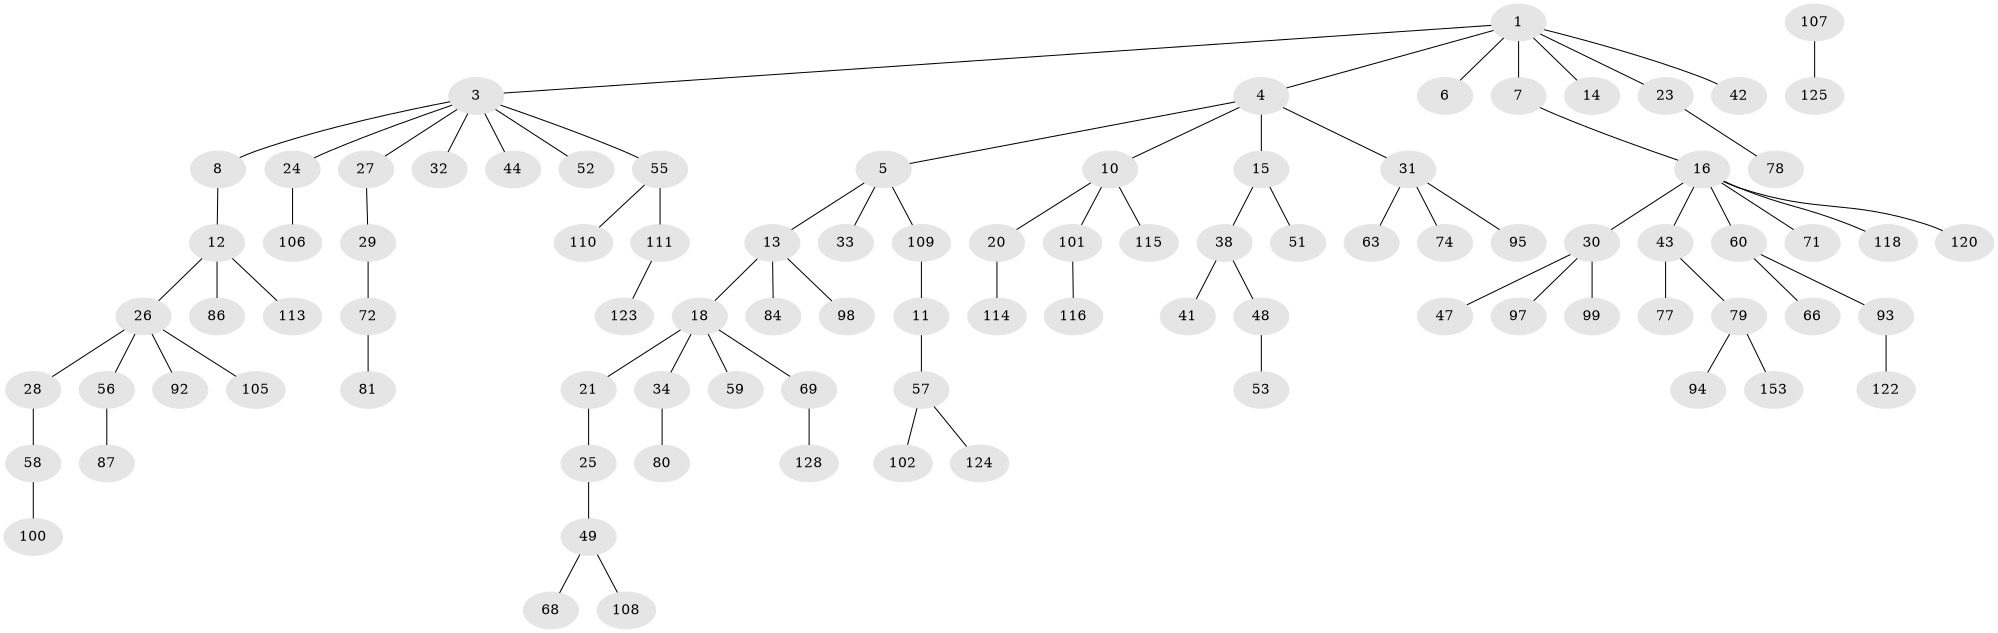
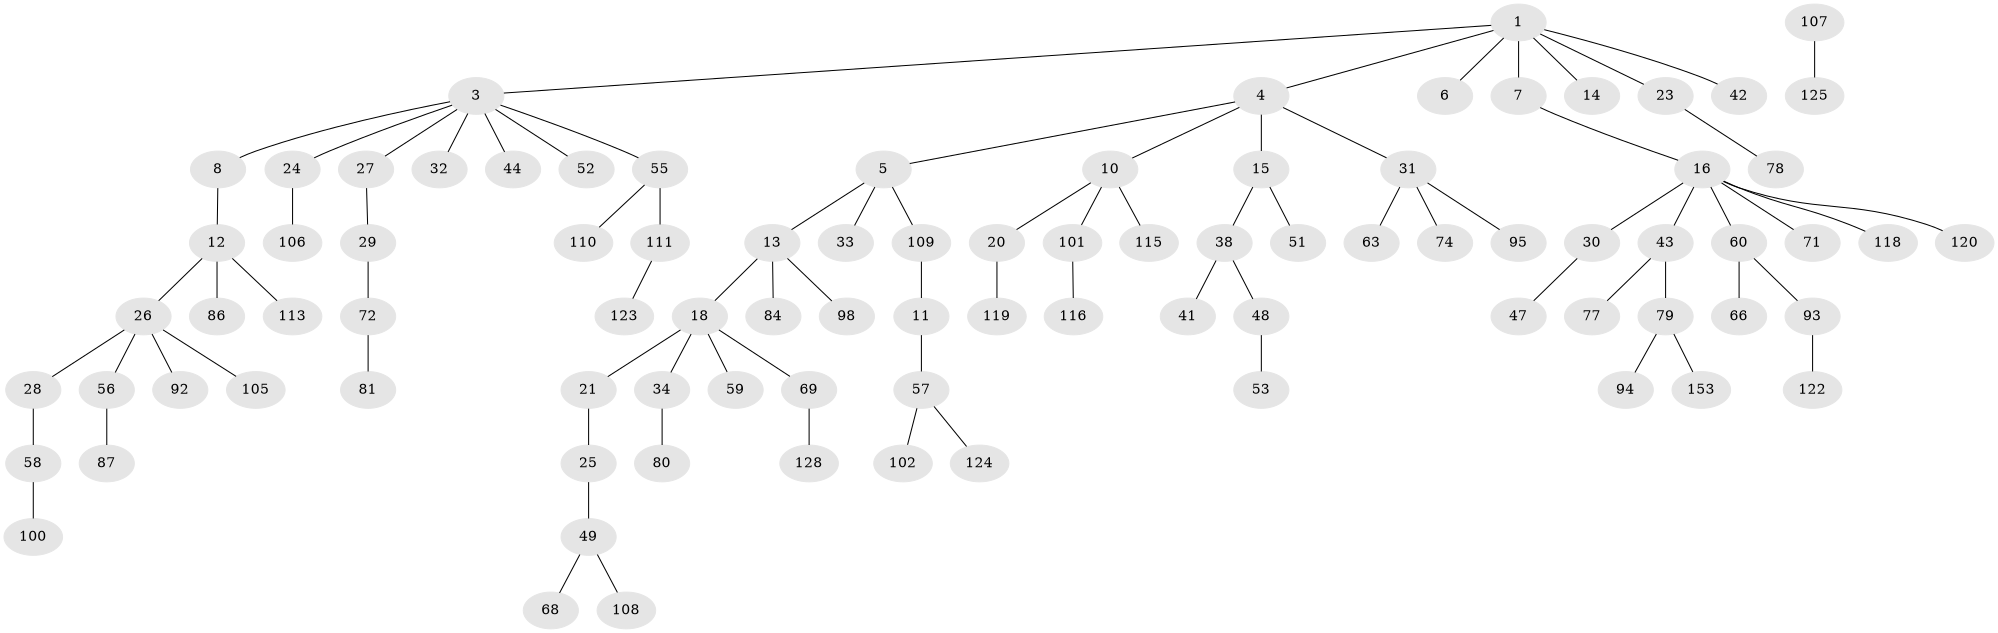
node "114": label "114" -> "119"
node "97": removed
node "99": removed
